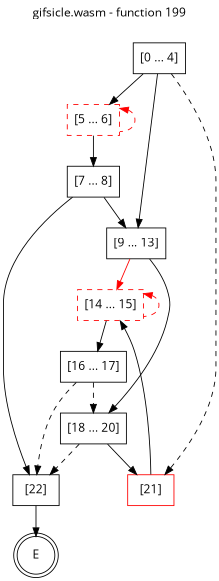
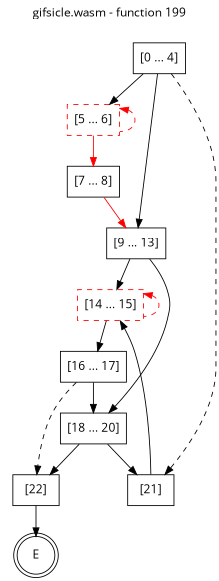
edge "[5 ... 6]" -> "[7 ... 8]": color black -> red
edge "[7 ... 8]" -> "[9 ... 13]": color black -> red
edge "[9 ... 13]" -> "[14 ... 15]": color red -> black
edge "[7 ... 8]" -> "[22]": removed
edge "[16 ... 17]" -> "[18 ... 20]": style dashed -> solid
edge "[18 ... 20]" -> "[22]": style dashed -> solid
node "[21]": color red -> black
